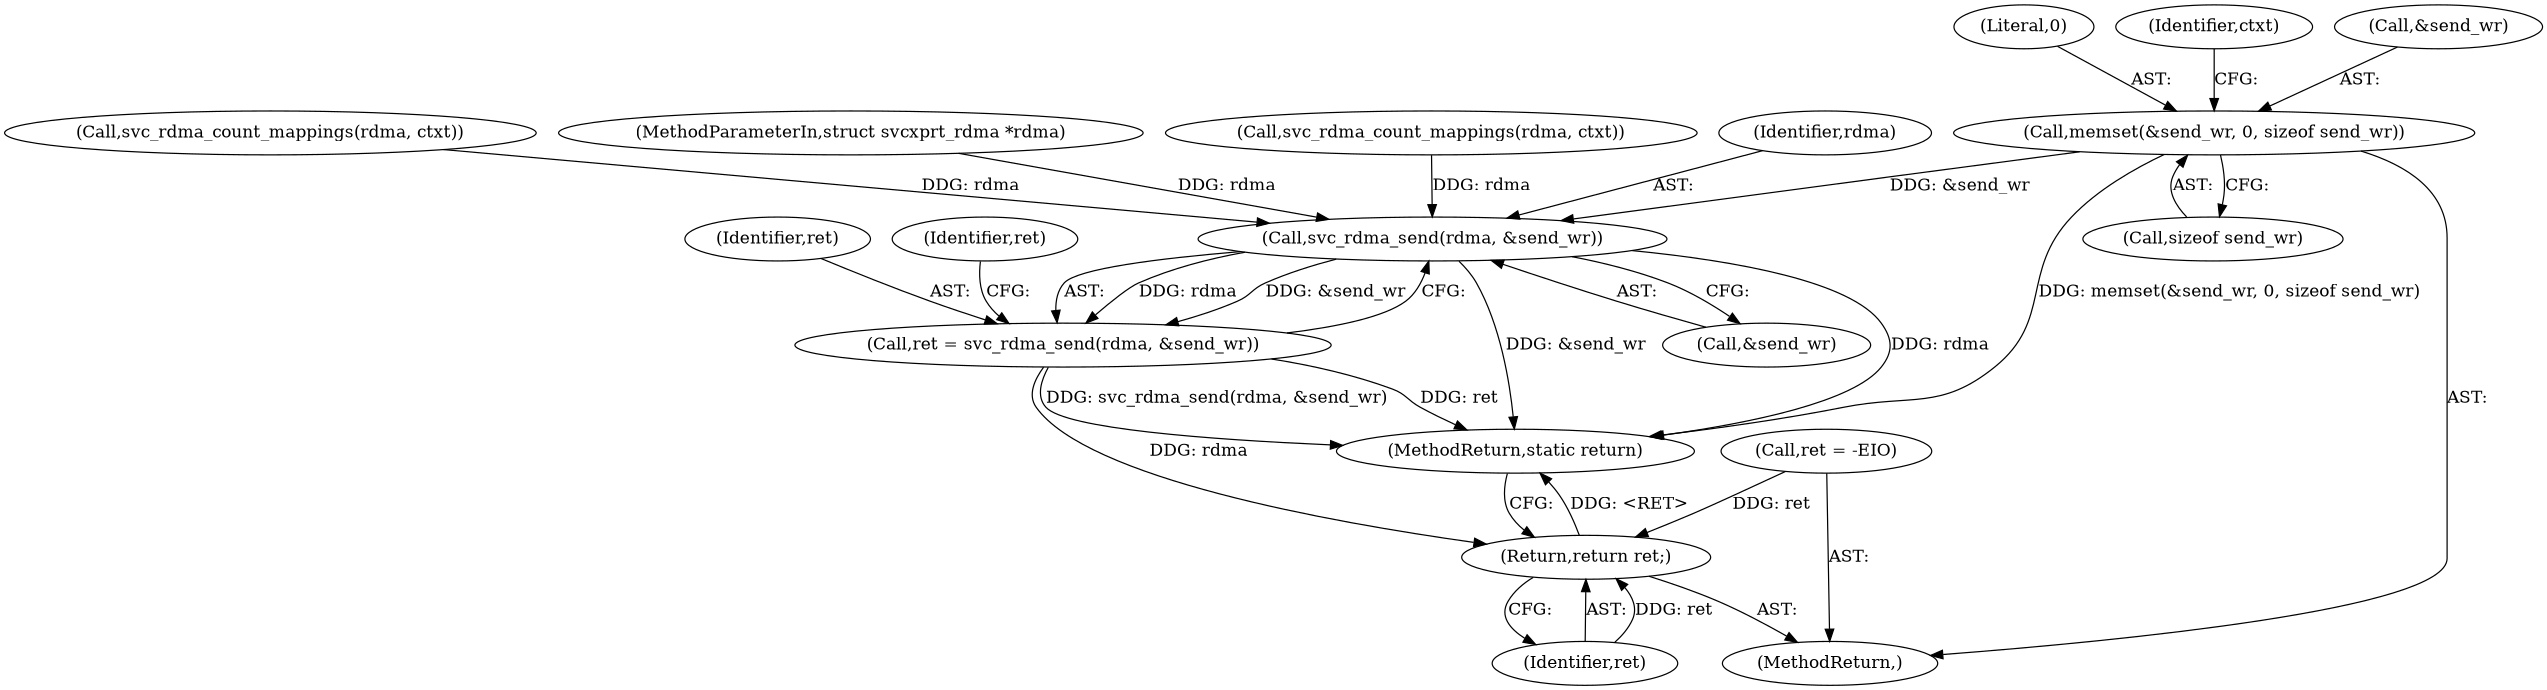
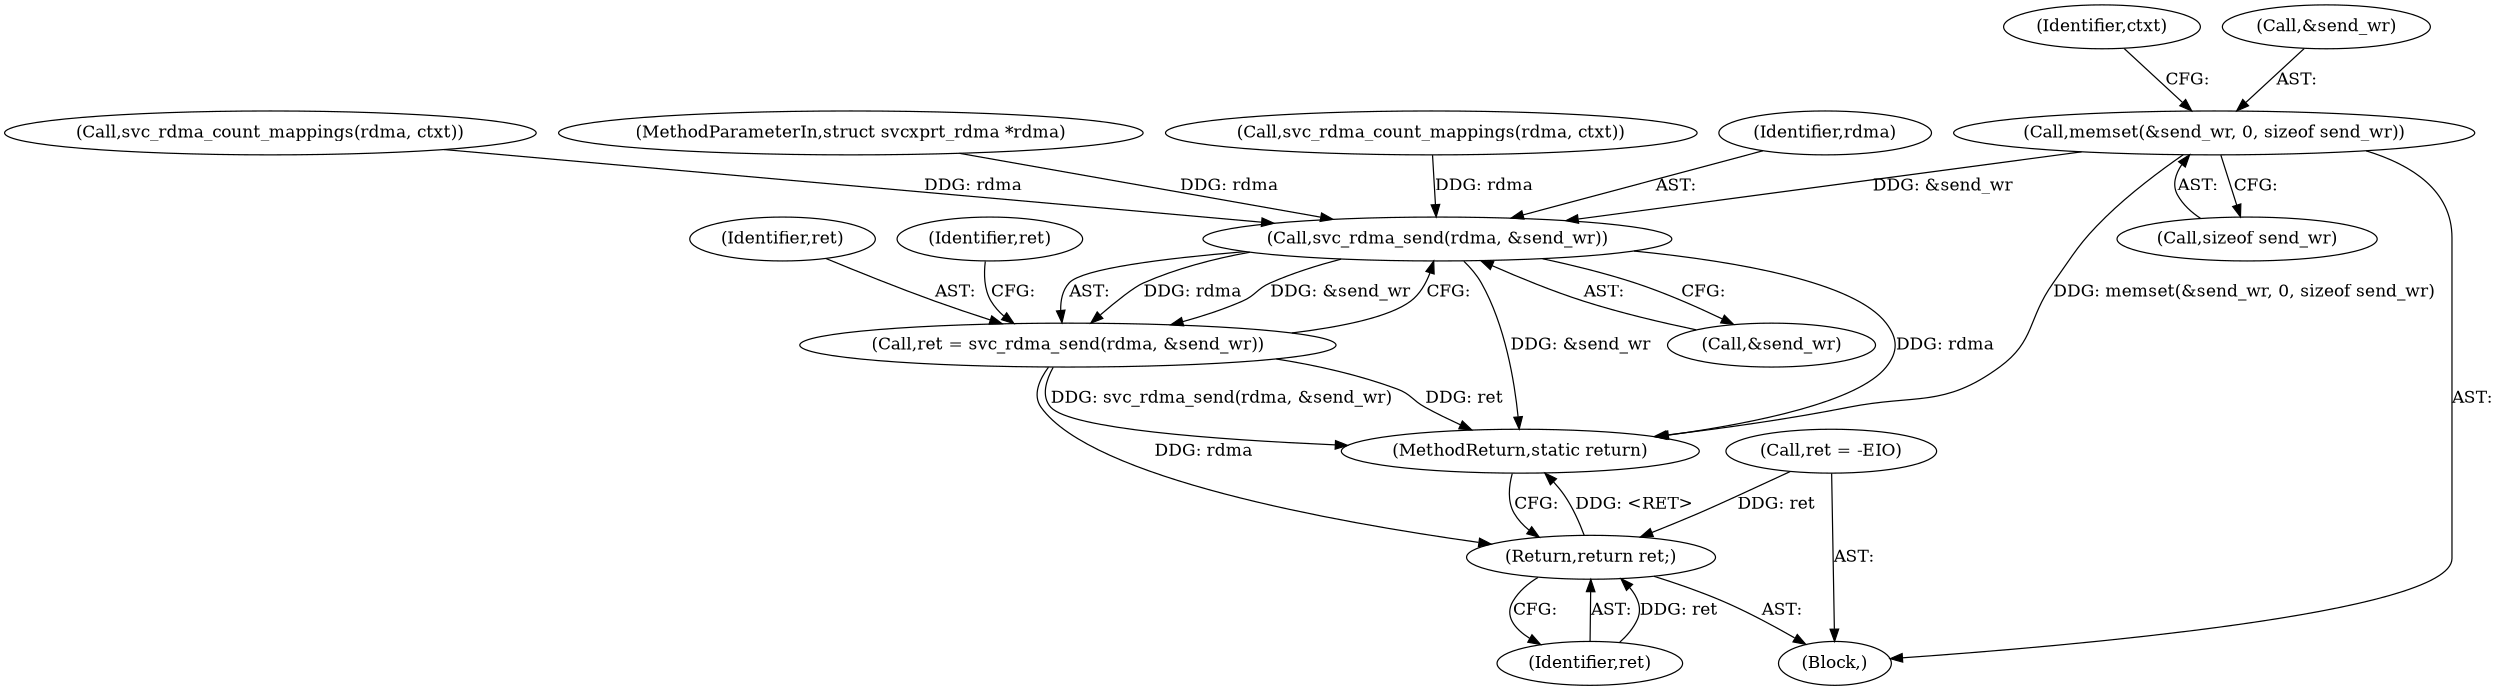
node "(Literal,0)": removed
node "(MethodReturn,)": label "(MethodReturn,)" -> "(Block,)"
